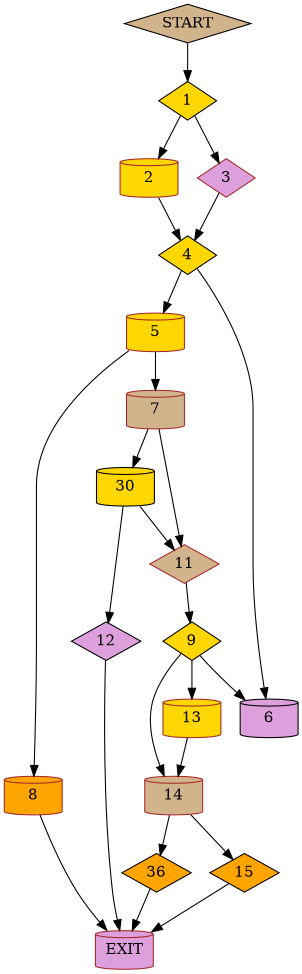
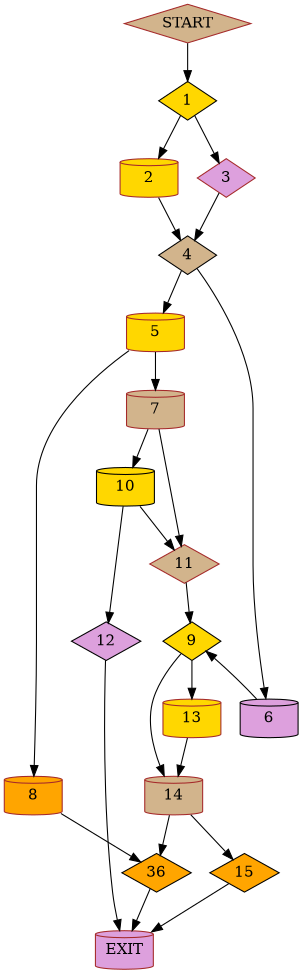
node "START": color black -> brown
node "4": fillcolor gold -> tan
node "30": label "30" -> "10"
edge "9" -> "6": reversed
edge "8" -> "EXIT": now "8" -> "36"
